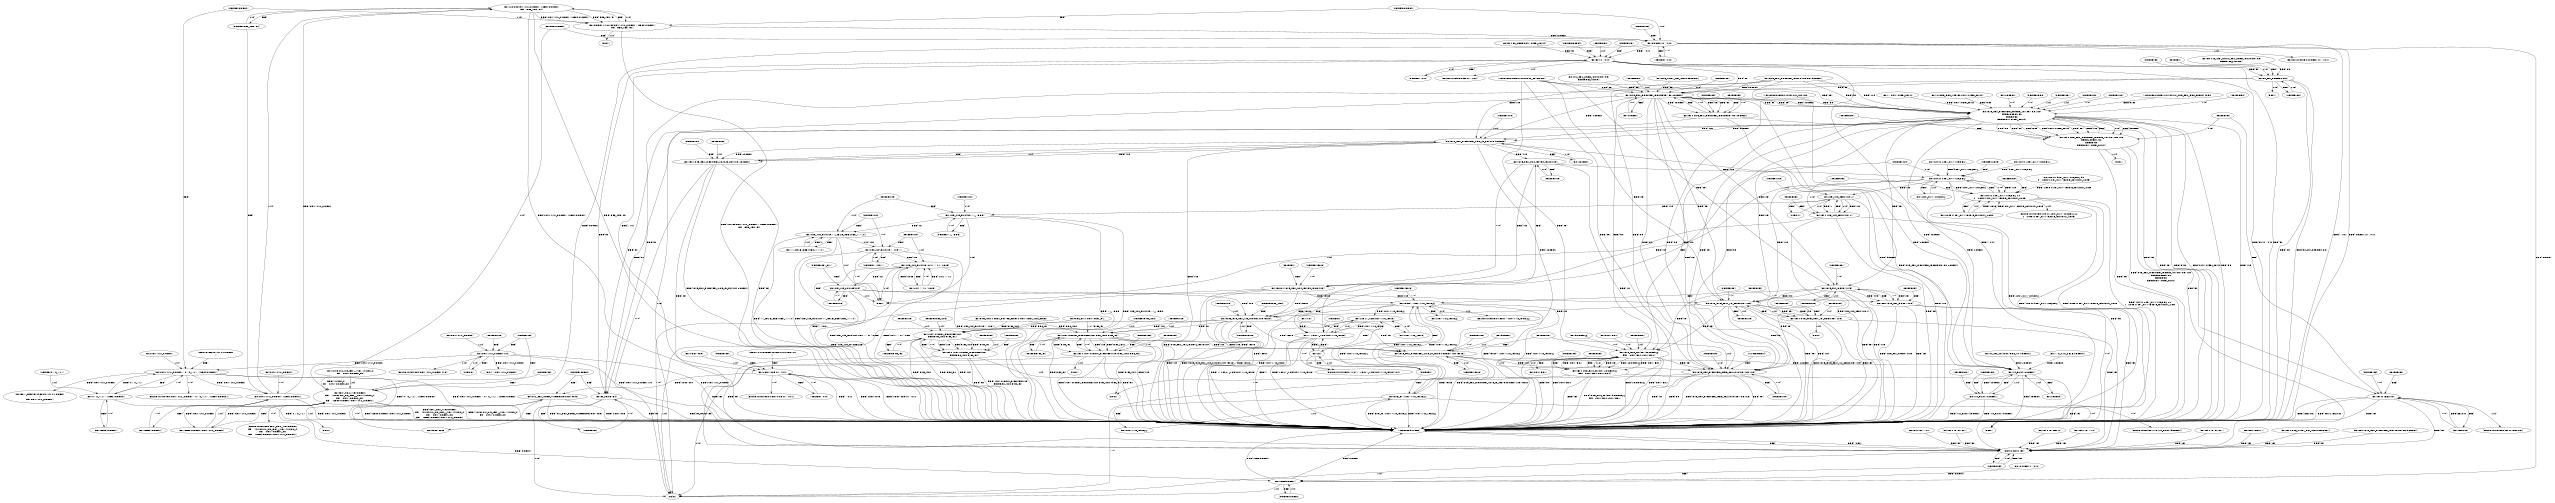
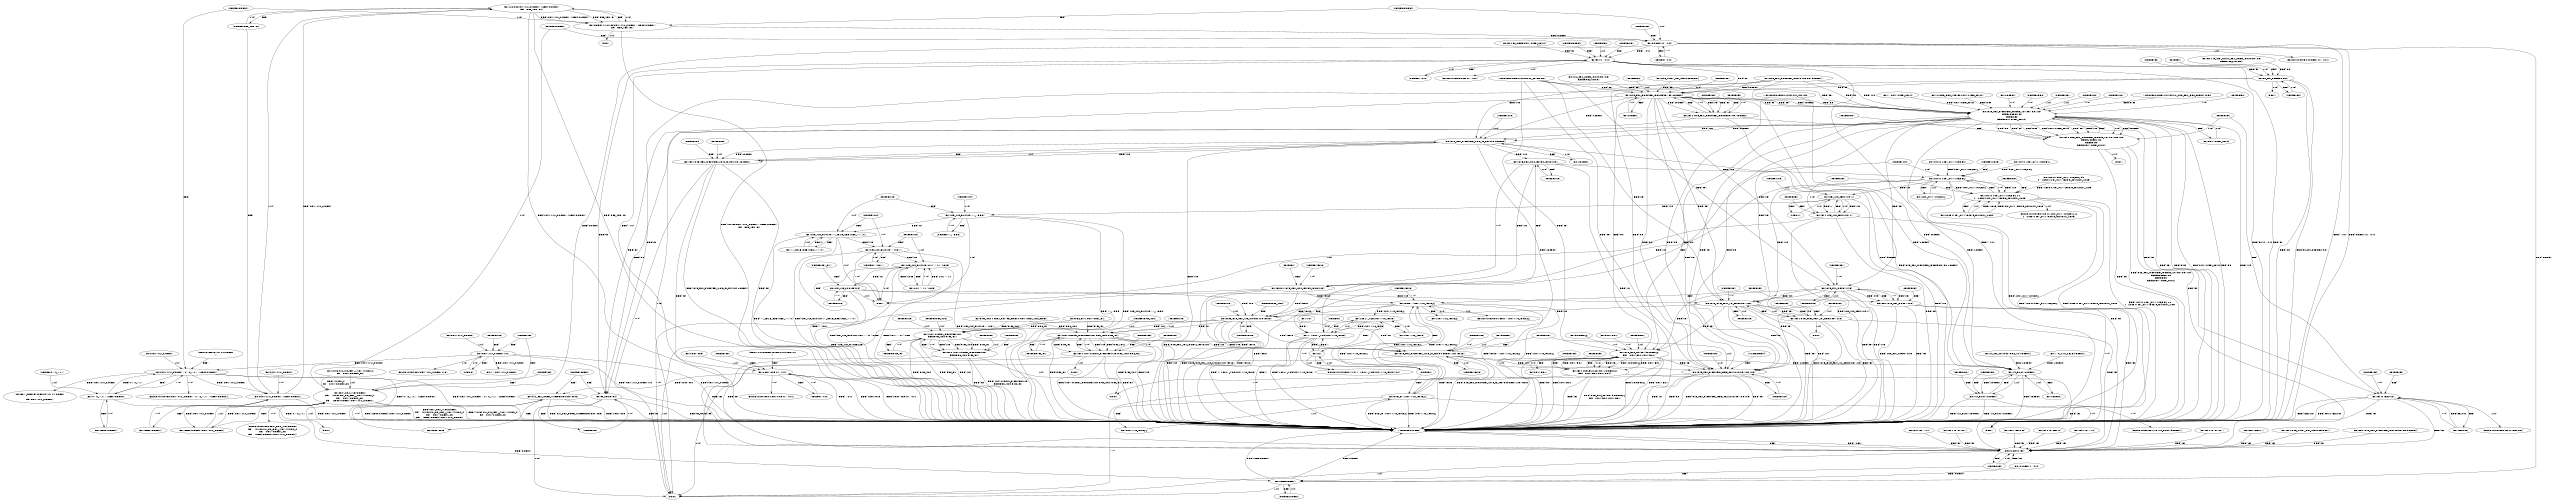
node "(Call,args->buffer_count)": added
edge "(Call,intel_ring_emit(ring, MI_LOAD_REGISTER_IMM(1)))" -> "(Call,intel_ring_emit(ring, INSTPM))": label "NULL: ring" -> "DDG: ring"
edge "(Call,exec_len = args->batch_len)" -> "(Call,ring->dispatch_execbuffer(ring, exec_start, exec_len))": label "MAX: exec_len" -> "DDG: exec_len"
edge "(Call,ARRAY_SIZE(ring->sync_seqno))" -> "(MethodReturn,RET)": removed, label "DDG: ring->sync_seqno"
node "(Call,ret = -EFAULT)": added
